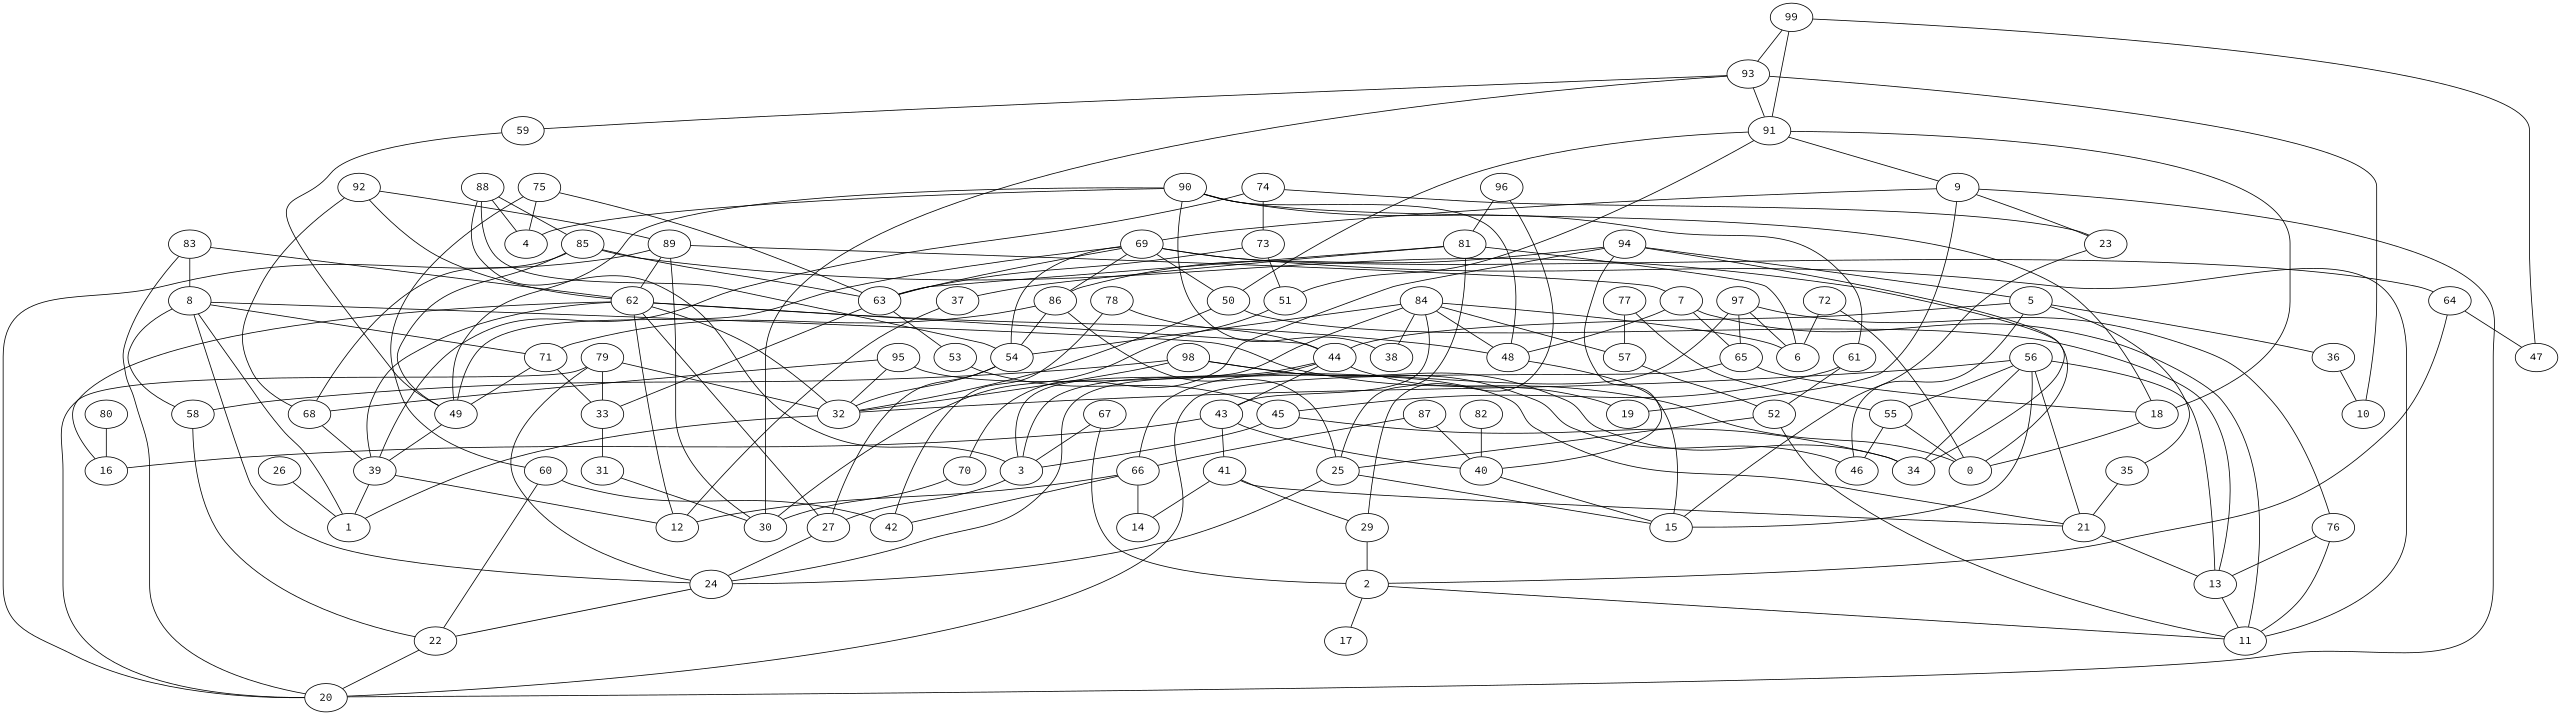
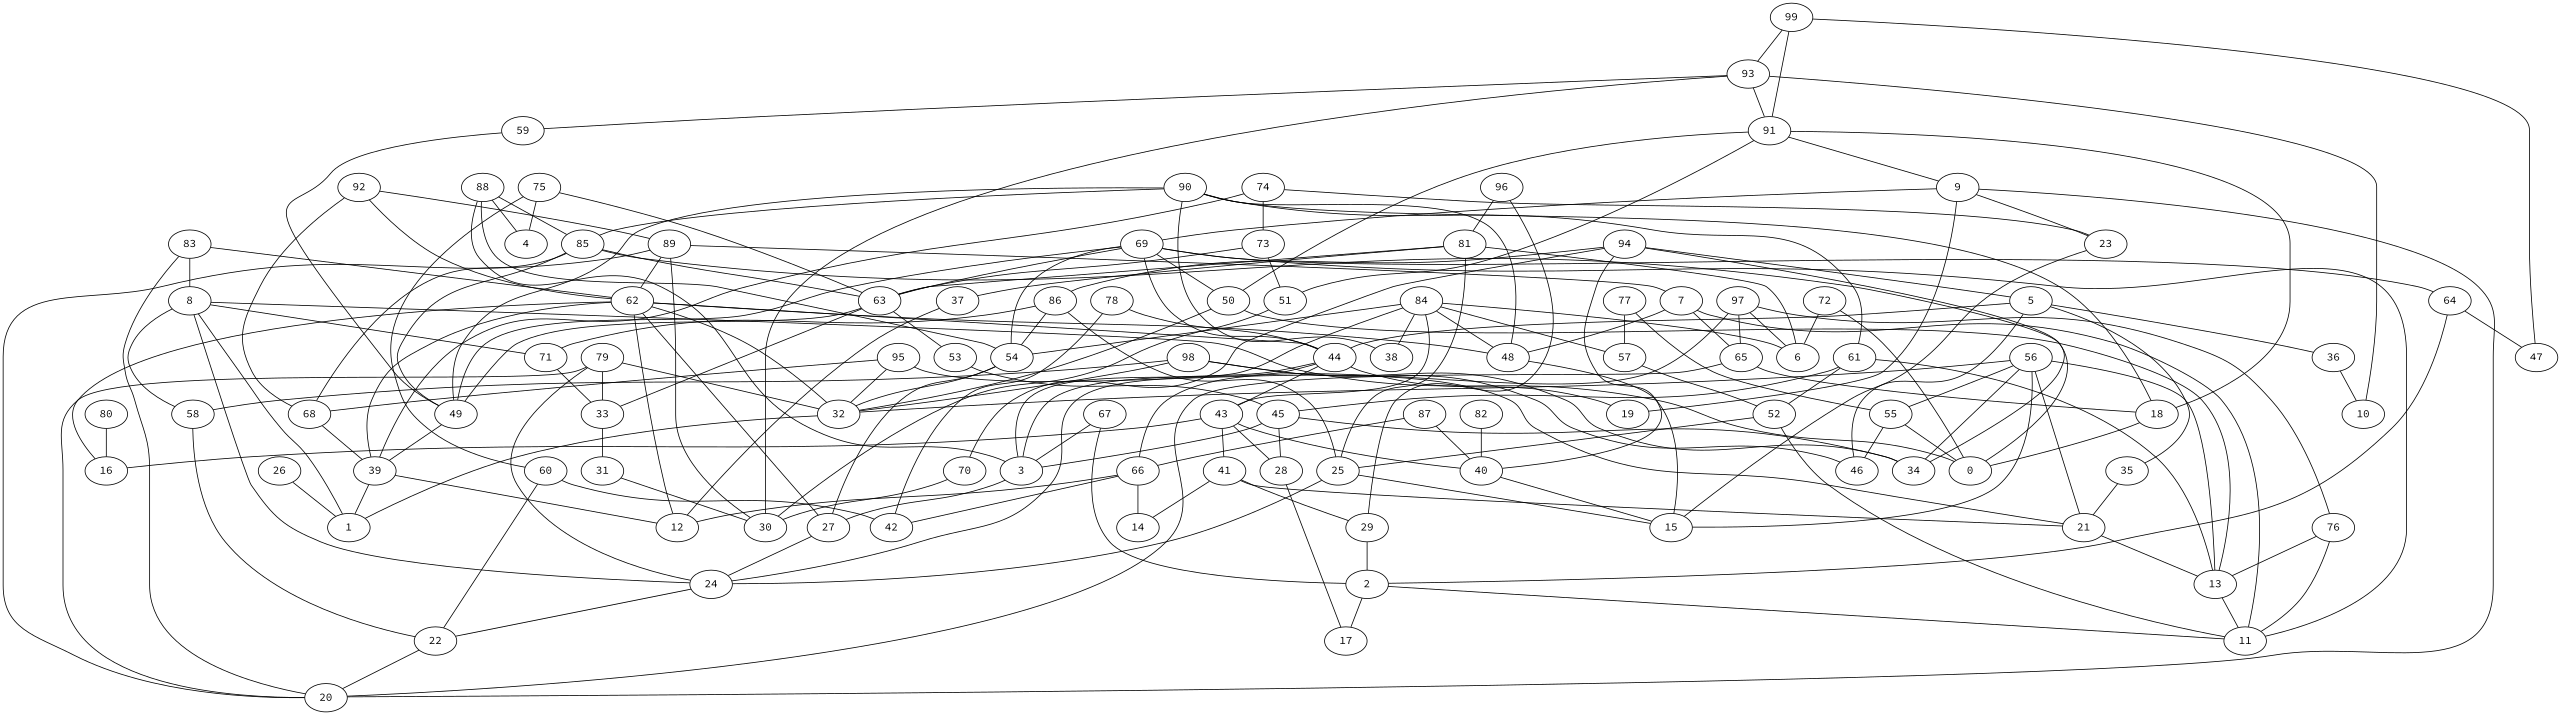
edge "90" -- "4": now "90" -- "85"
edge "69" -- "86": now "69" -- "44"
edge "71" -- "49": now "63" -- "49"
edge "61" -- "13": added
node "28": added
